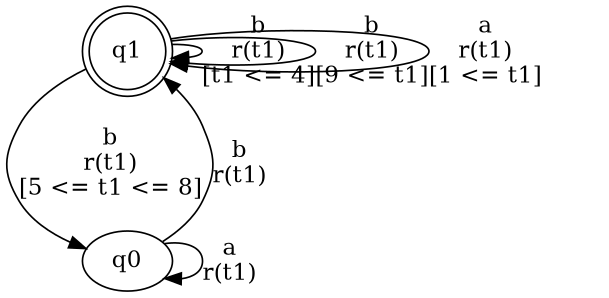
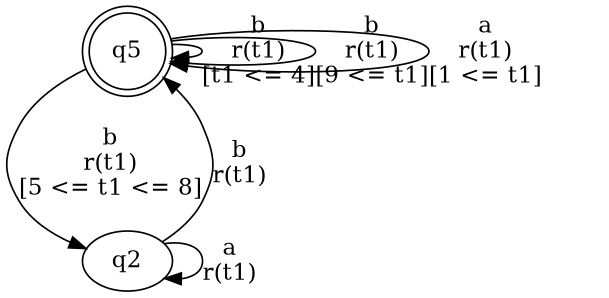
node "q1": label "q1" -> "q5"
node "q0": label "q0" -> "q2"
